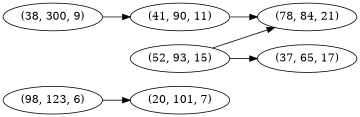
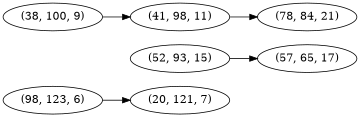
node "(38, 300, 9)": label "(38, 300, 9)" -> "(38, 100, 9)"
node "(41, 90, 11)": label "(41, 90, 11)" -> "(41, 98, 11)"
edge "(52, 93, 15)" -> "(78, 84, 21)": removed
node "(37, 65, 17)": label "(37, 65, 17)" -> "(57, 65, 17)"
node "(20, 101, 7)": label "(20, 101, 7)" -> "(20, 121, 7)"
